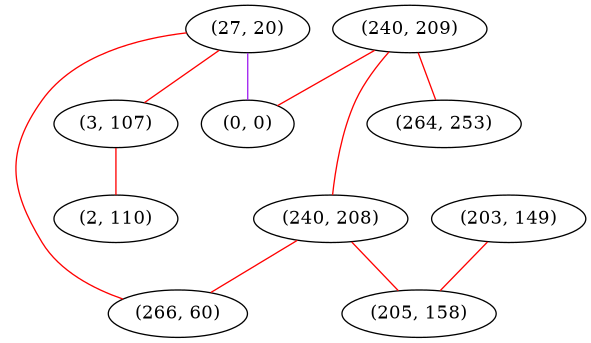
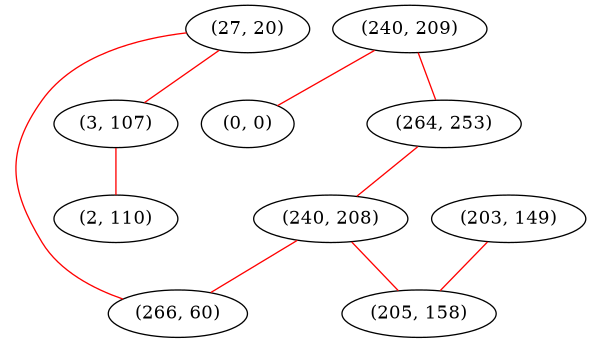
edge "(27, 20)" -- "(0, 0)": removed
edge "(240, 209)" -- "(240, 208)": now "(264, 253)" -- "(240, 208)"
